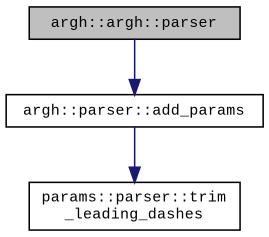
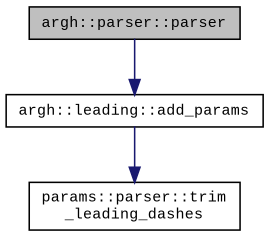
node "argh::argh::parser": label "argh::argh::parser" -> "argh::parser::parser"
node "argh::parser::add_params": label "argh::parser::add_params" -> "argh::leading::add_params"
